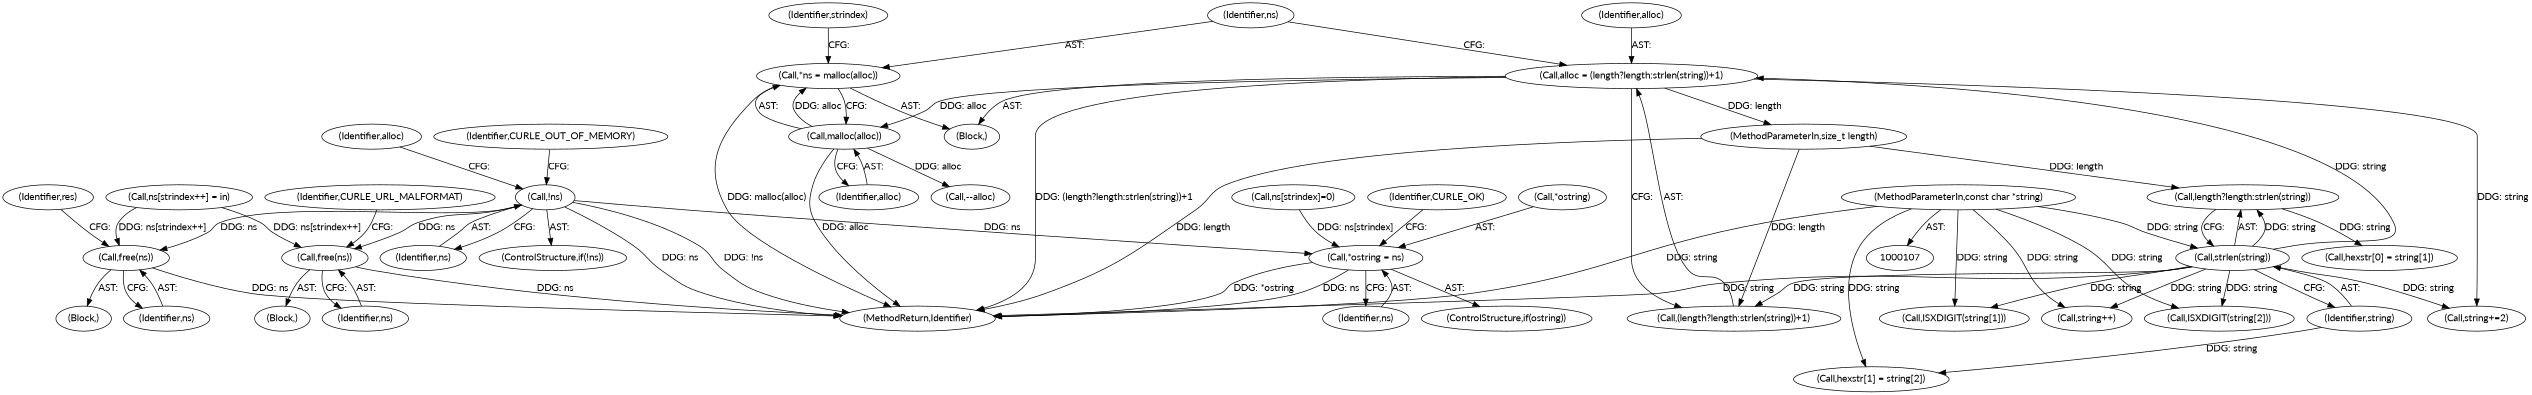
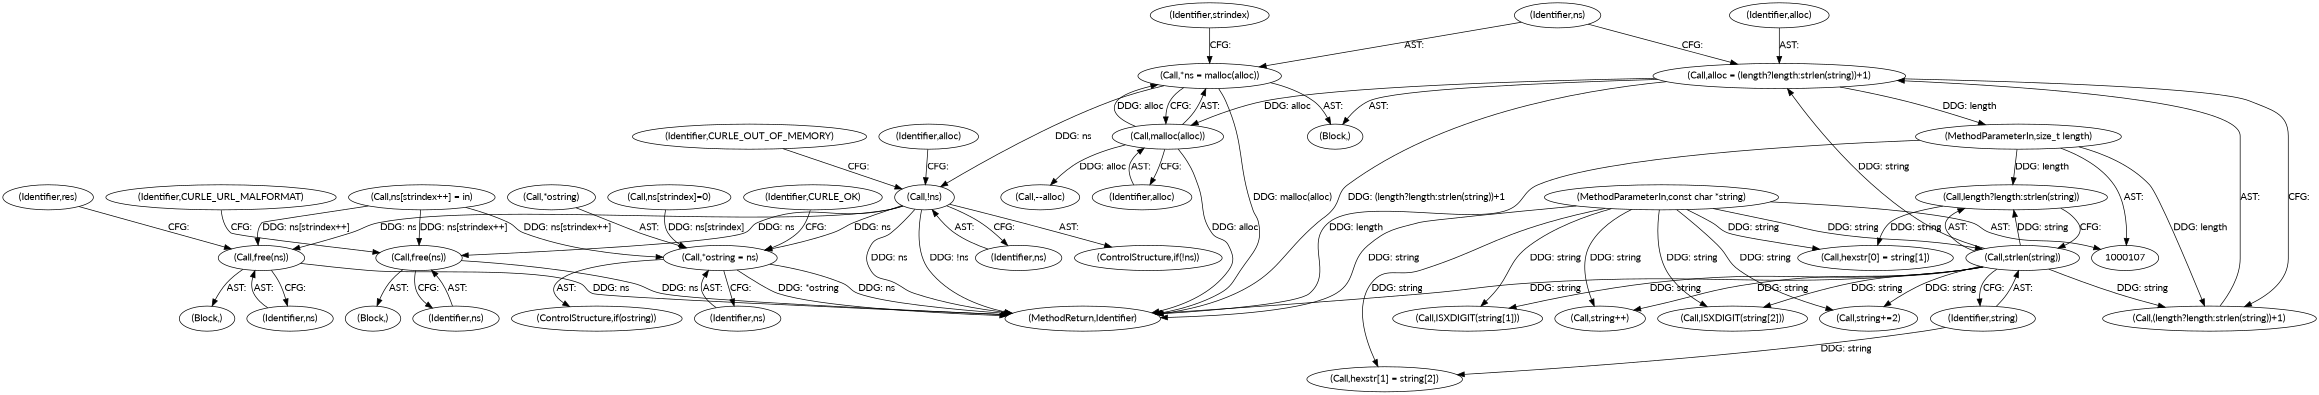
edge "(Call,alloc = (length?length:strlen(string))+1)" -> "(Call,string+=2)": now "(MethodParameterIn,const char *string)" -> "(Call,string+=2)"
edge "(Call,*ns = malloc(alloc))" -> "(Call,!ns)": added, label "DDG: ns"
edge "(MethodParameterIn,size_t length)" -> "1000107": added, label "AST:"
edge "(MethodParameterIn,const char *string)" -> "(Call,hexstr[0] = string[1])": added, label "DDG: string"
edge "(Call,ns[strindex++] = in)" -> "(Call,*ostring = ns)": added, label "DDG: ns[strindex++]"
